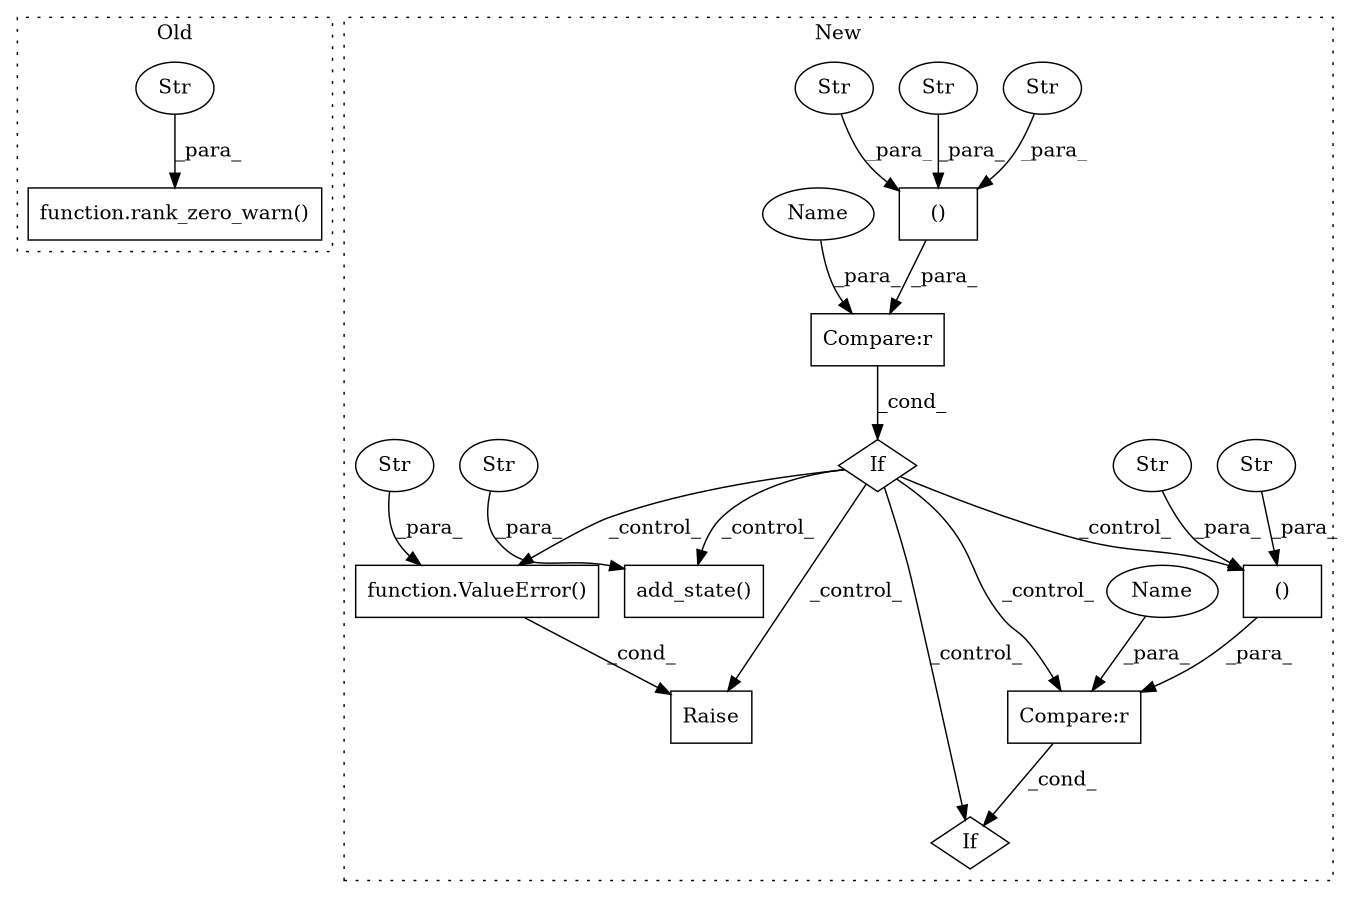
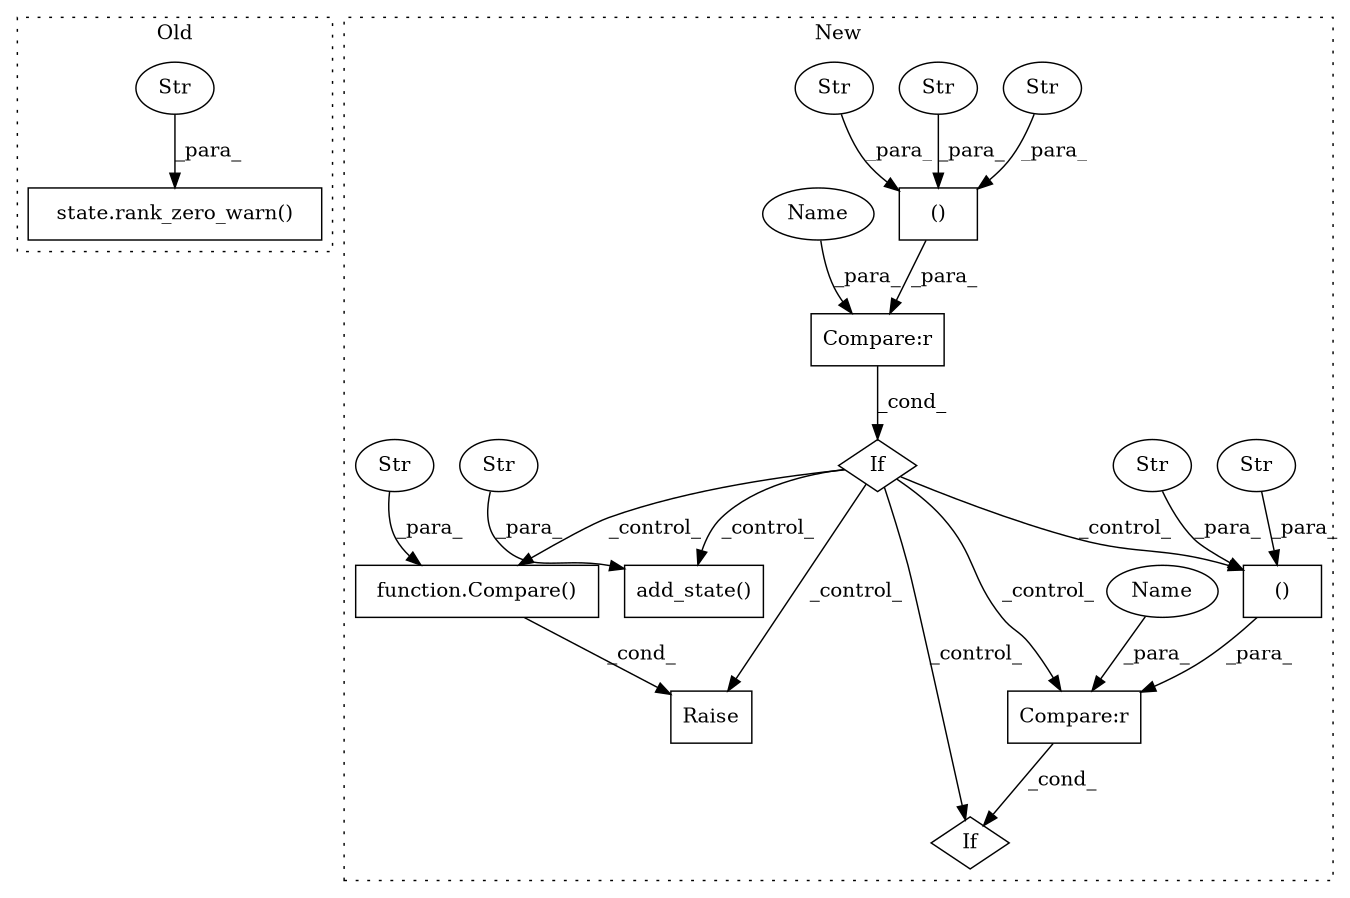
node "function.rank_zero_warn()": label "function.rank_zero_warn()" -> "state.rank_zero_warn()"
node "function.ValueError()": label "function.ValueError()" -> "function.Compare()"
